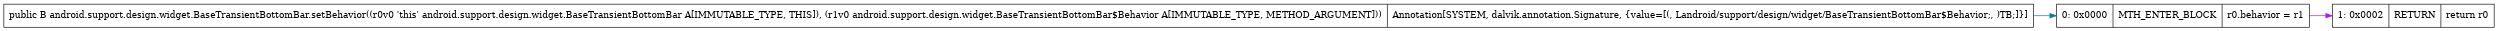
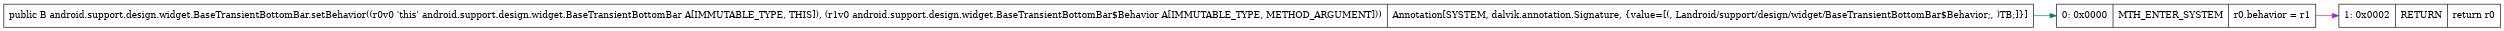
node "0: 0x0000": text "MTH_ENTER_BLOCK" -> "MTH_ENTER_SYSTEM"
